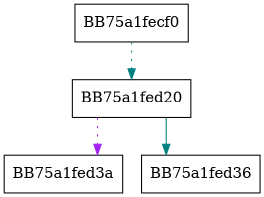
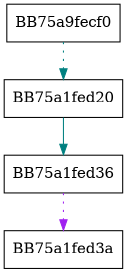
node "BB75a1fecf0": label "BB75a1fecf0" -> "BB75a9fecf0"
edge "BB75a1fed20" -> "BB75a1fed3a": now "BB75a1fed36" -> "BB75a1fed3a"
